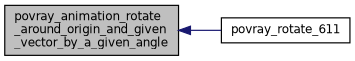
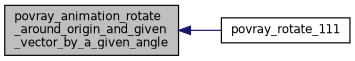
node "povray_rotate_611": label "povray_rotate_611" -> "povray_rotate_111"
